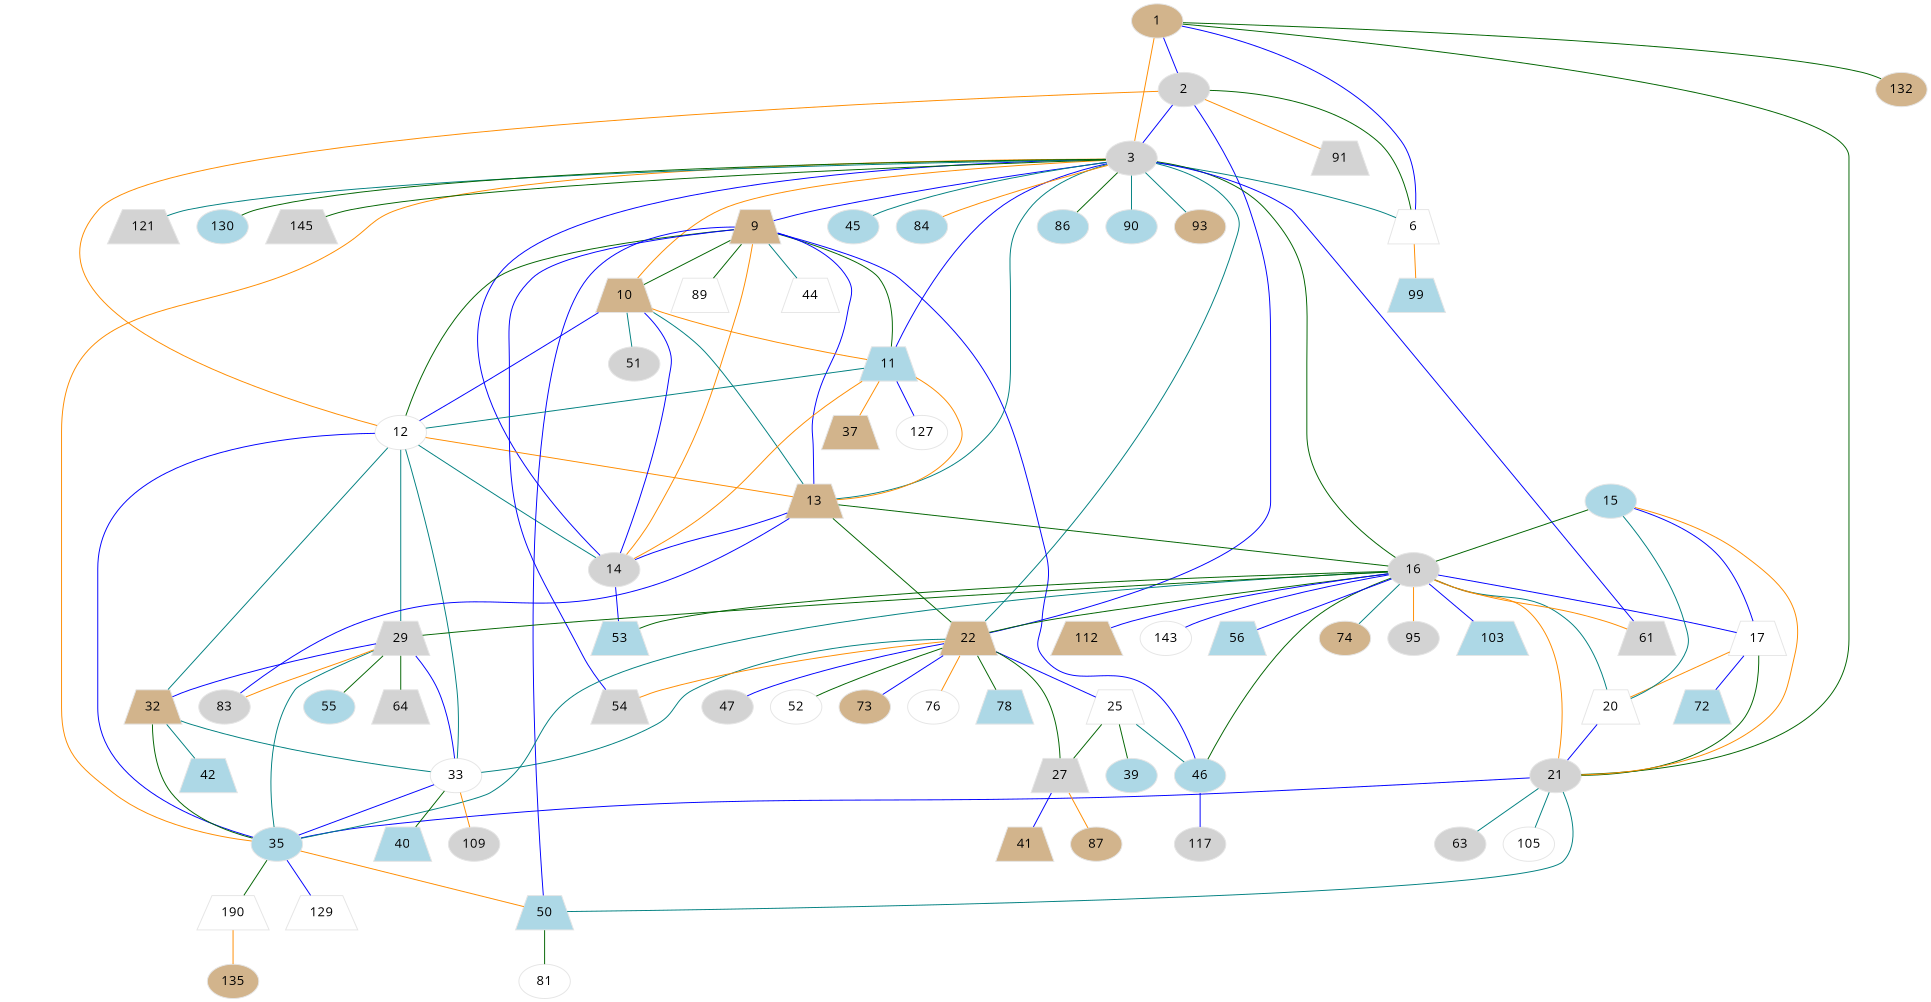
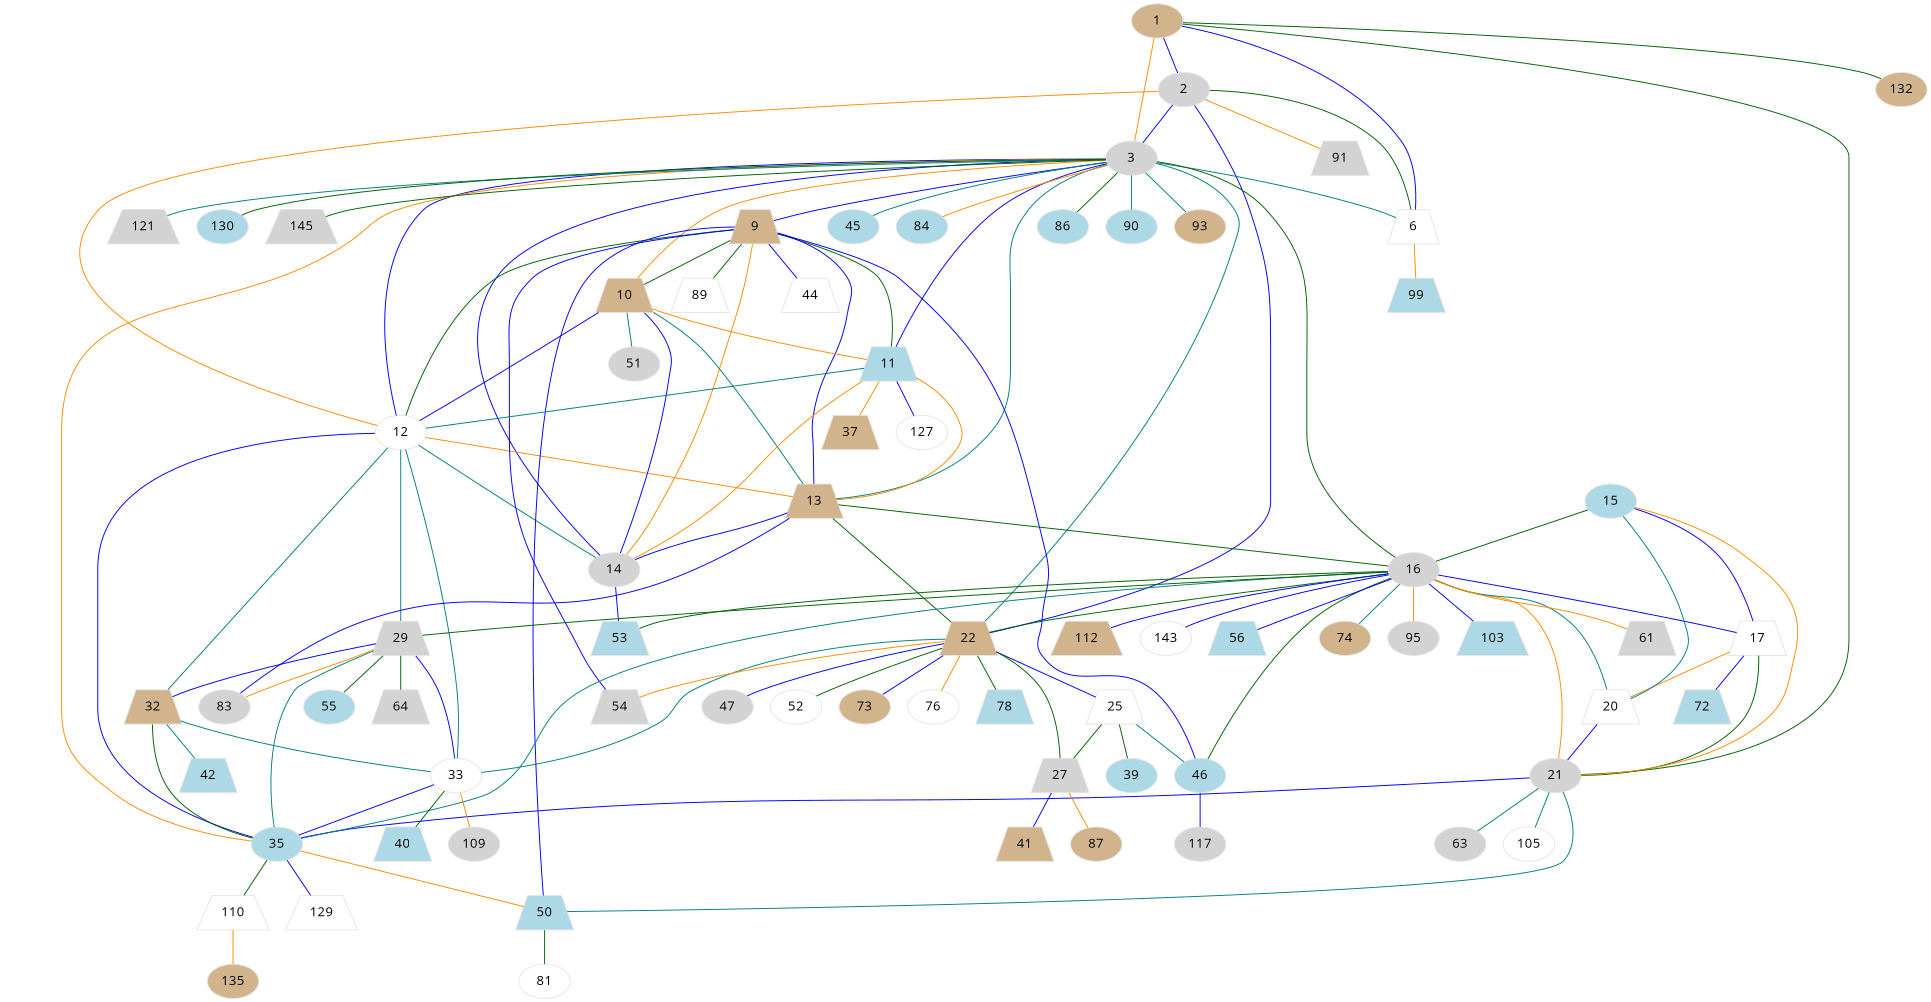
edge "9" -- "44": color teal -> blue
edge "3" -- "61": now "3" -- "12"
node "190": label "190" -> "110"
